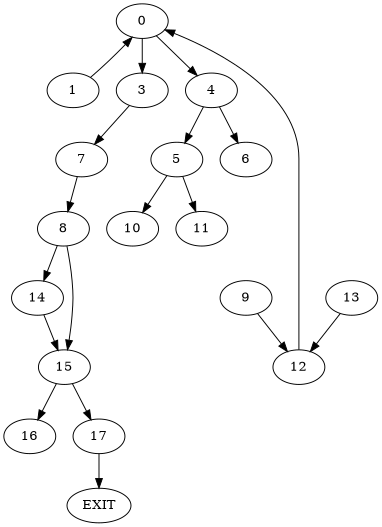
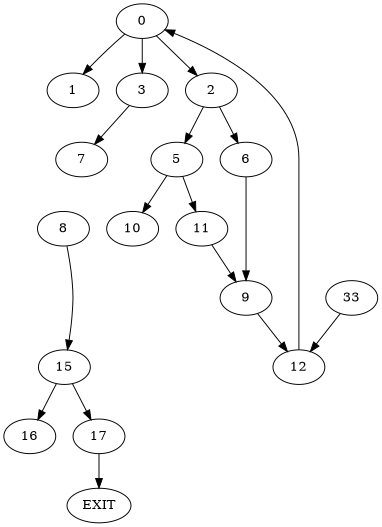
edge "1" -> "0": reversed
node "4": label "4" -> "2"
edge "7" -> "8": removed
edge "6" -> "9": added
edge "11" -> "9": added
node "14": removed
node "13": label "13" -> "33"
